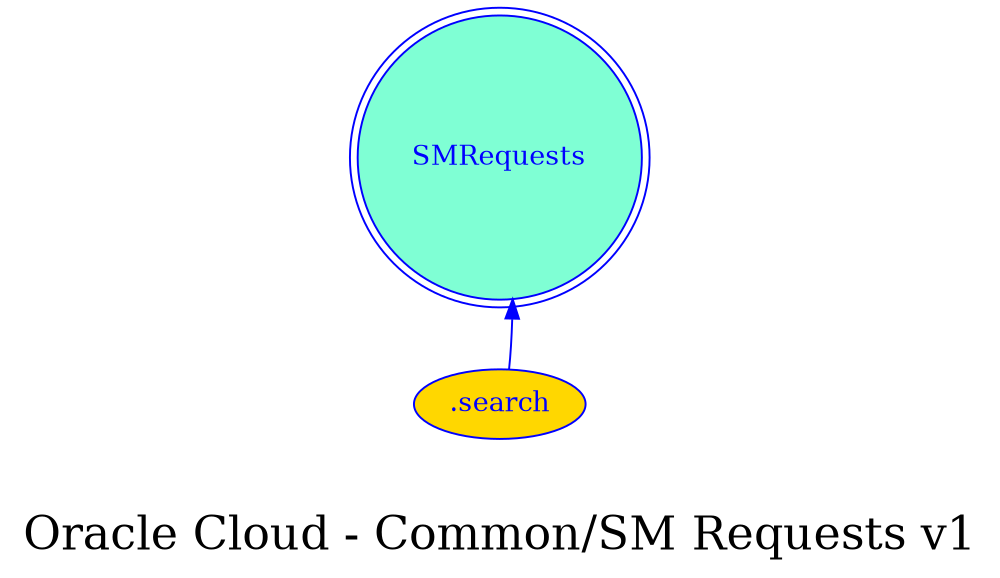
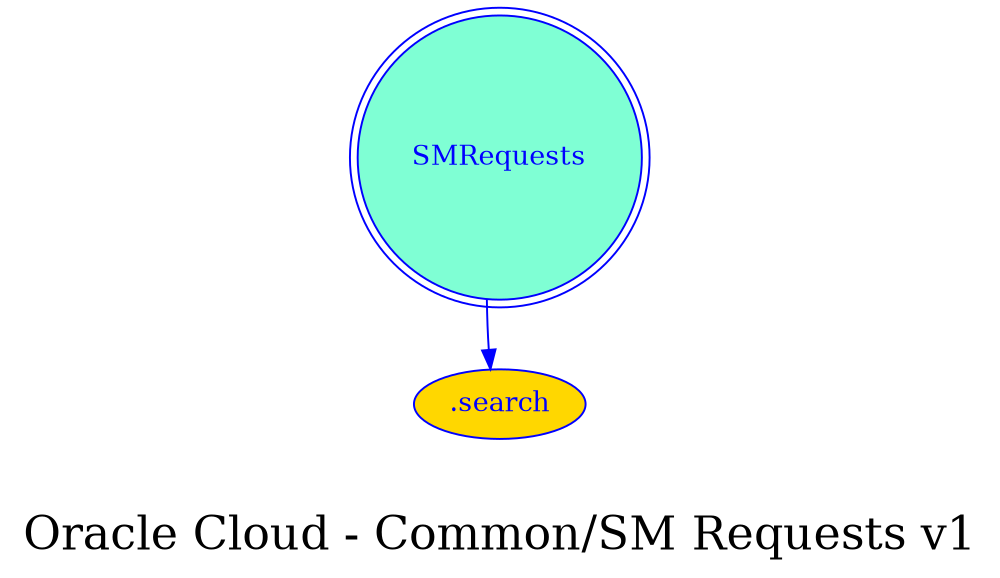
edge ".search" -> "SMRequests": reversed
